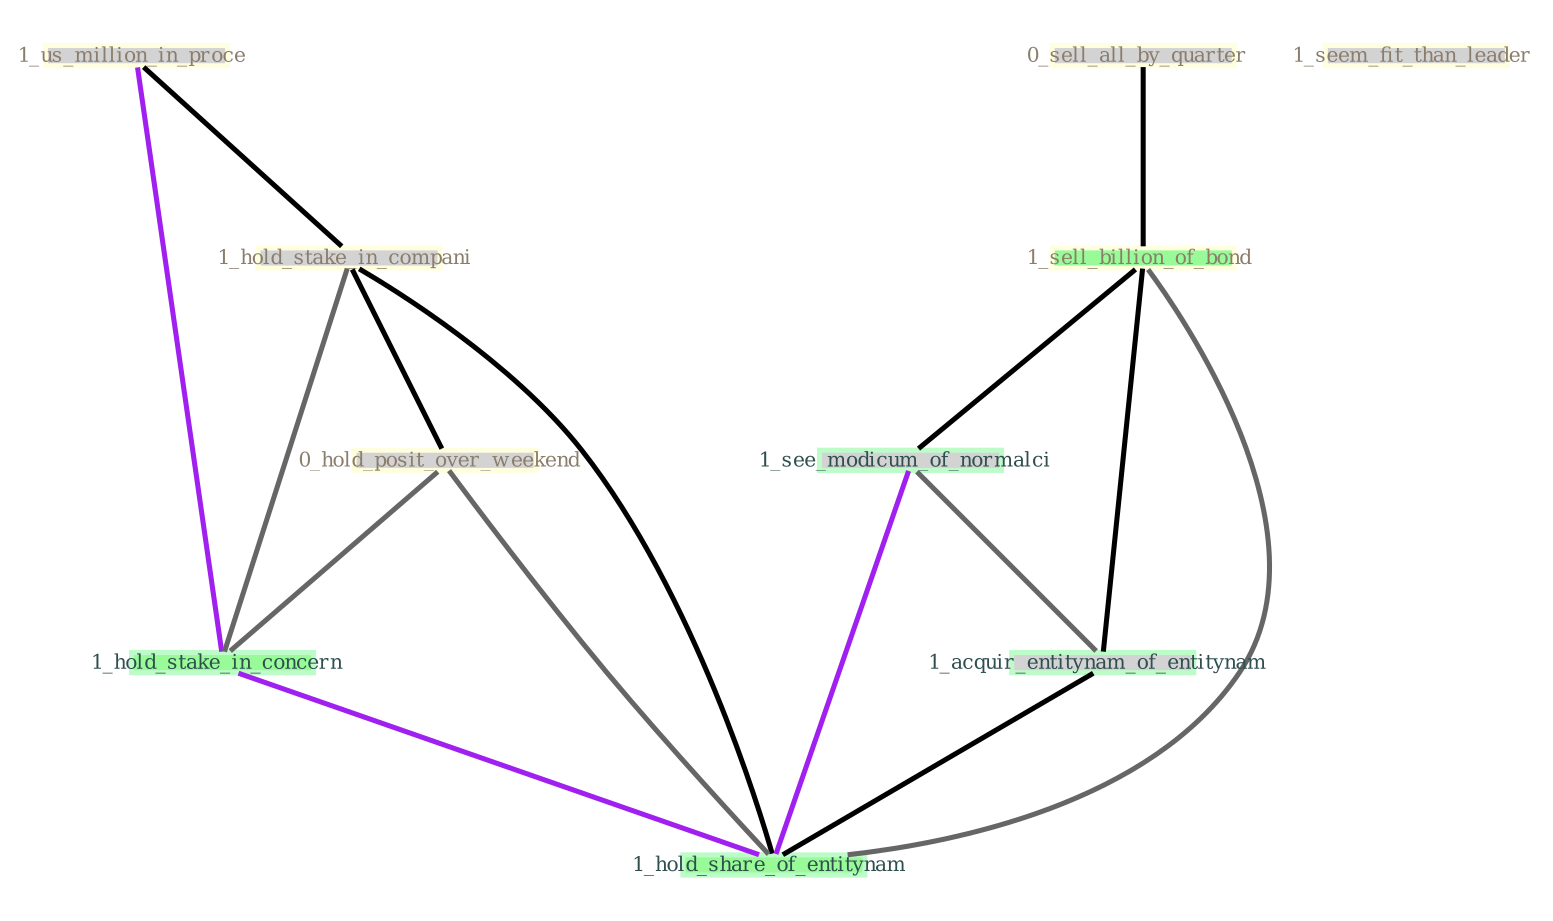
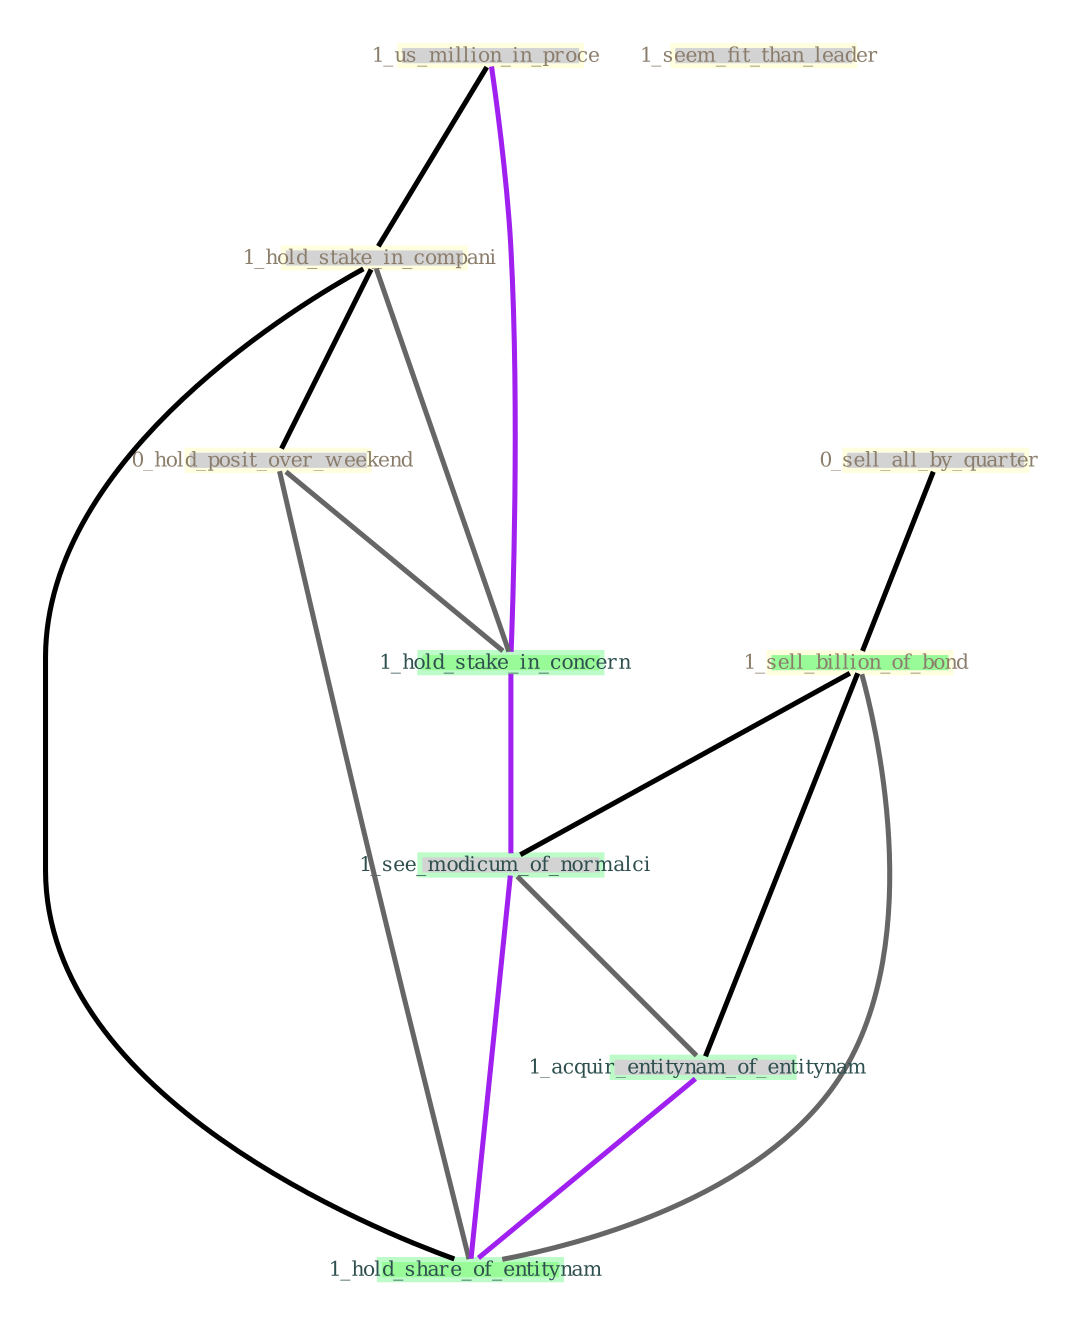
edge "1_hold_stake_in_concern" -- "1_hold_share_of_entitynam": now "1_hold_stake_in_concern" -- "1_see_modicum_of_normalci"
edge "1_acquir_entitynam_of_entitynam" -- "1_hold_share_of_entitynam": color black -> purple
